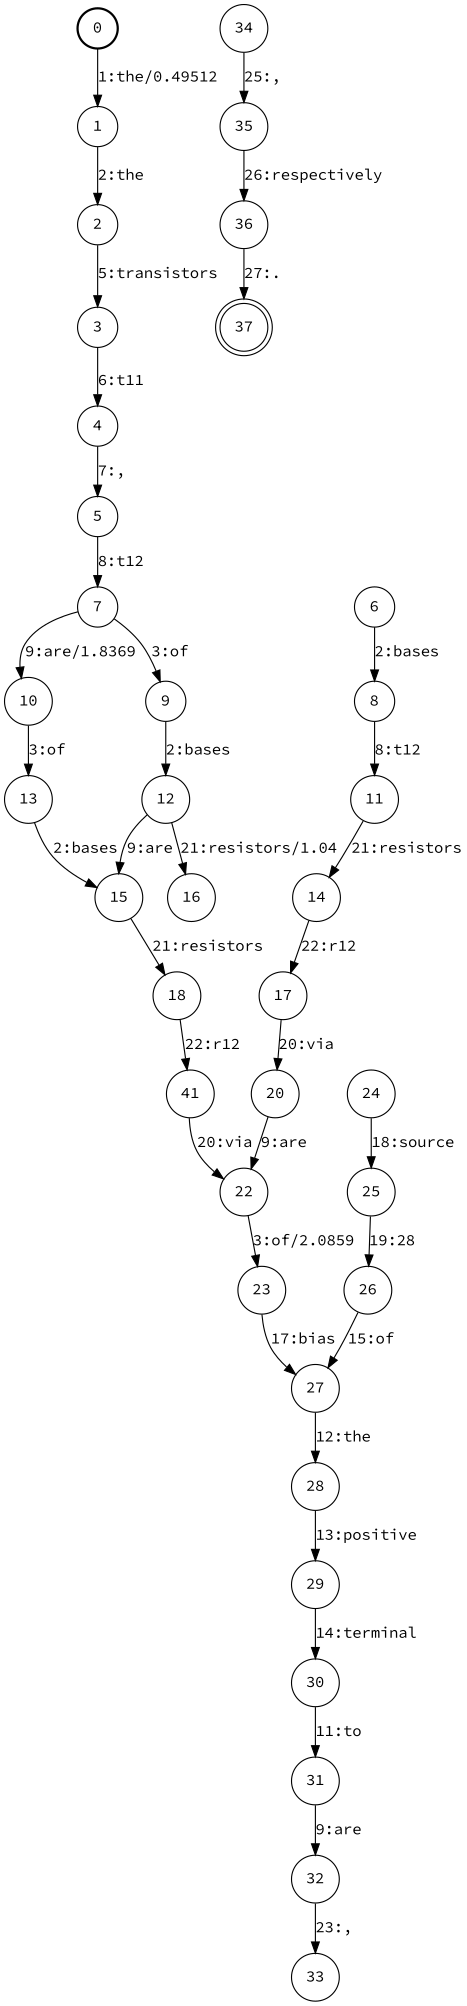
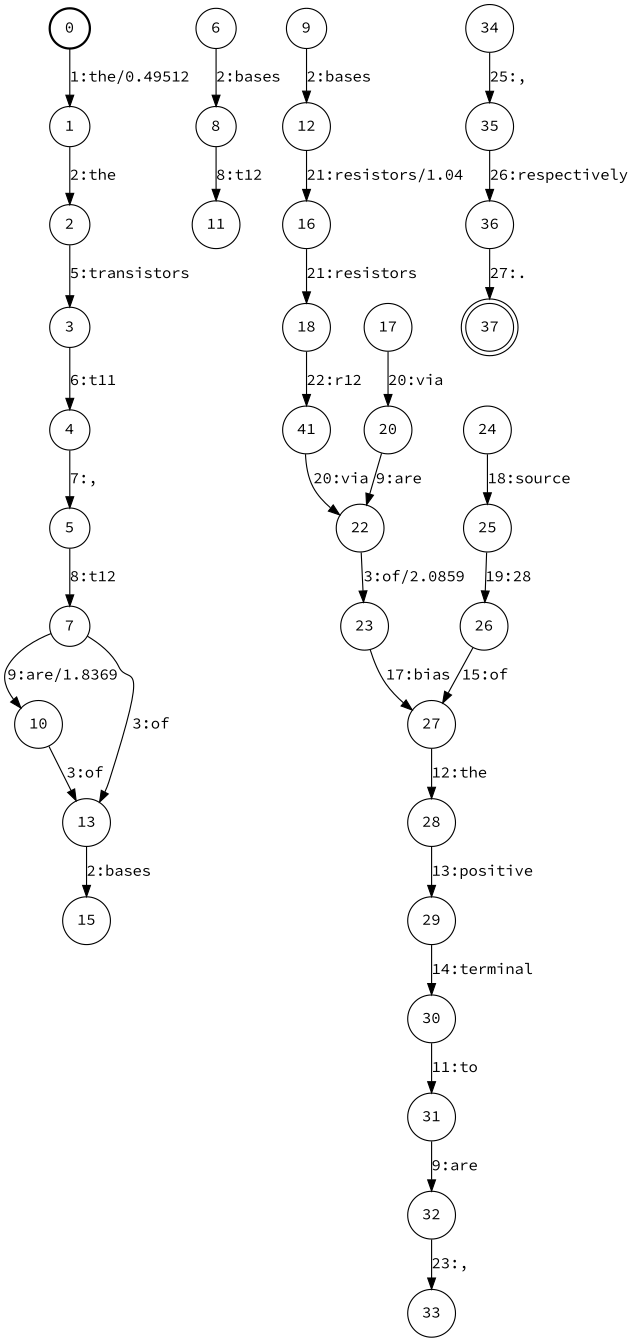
edge "7" -> "9": now "7" -> "13"
edge "12" -> "15": removed, label "9:are"
node "14": removed
edge "15" -> "18": now "16" -> "18"
